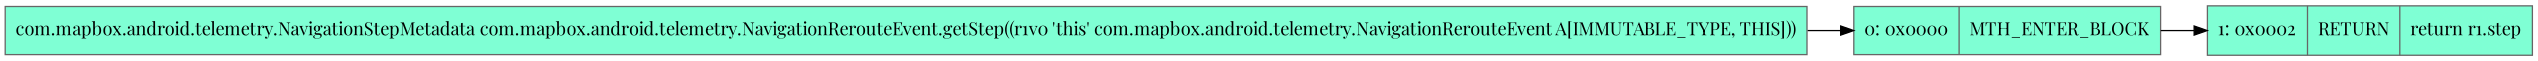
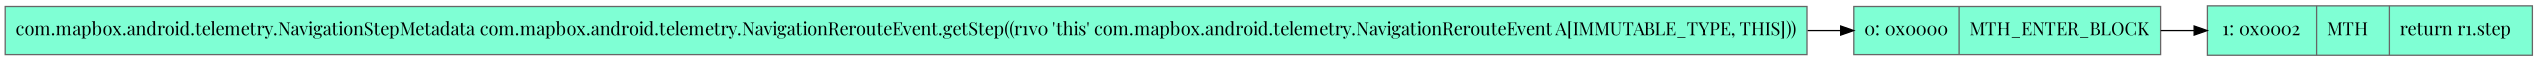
node "1: 0x0002": text "RETURN" -> "MTH"
